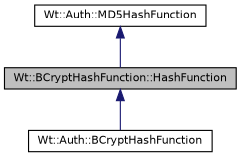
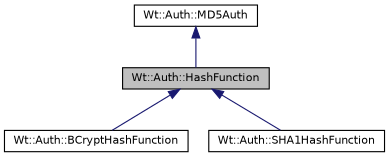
node "Wt::Auth::MD5HashFunction": label "Wt::Auth::MD5HashFunction" -> "Wt::Auth::MD5Auth"
node "Wt::BCryptHashFunction::HashFunction": label "Wt::BCryptHashFunction::HashFunction" -> "Wt::Auth::HashFunction"
node "Wt::Auth::SHA1HashFunction": added
